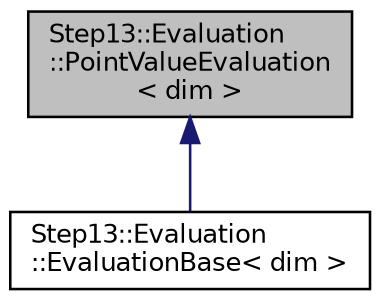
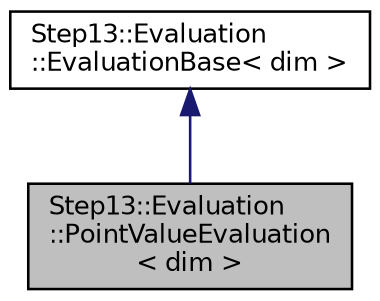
edge "Step13::Evaluation ::EvaluationBase< dim >" -> "Step13::Evaluation ::PointValueEvaluation < dim >": reversed
